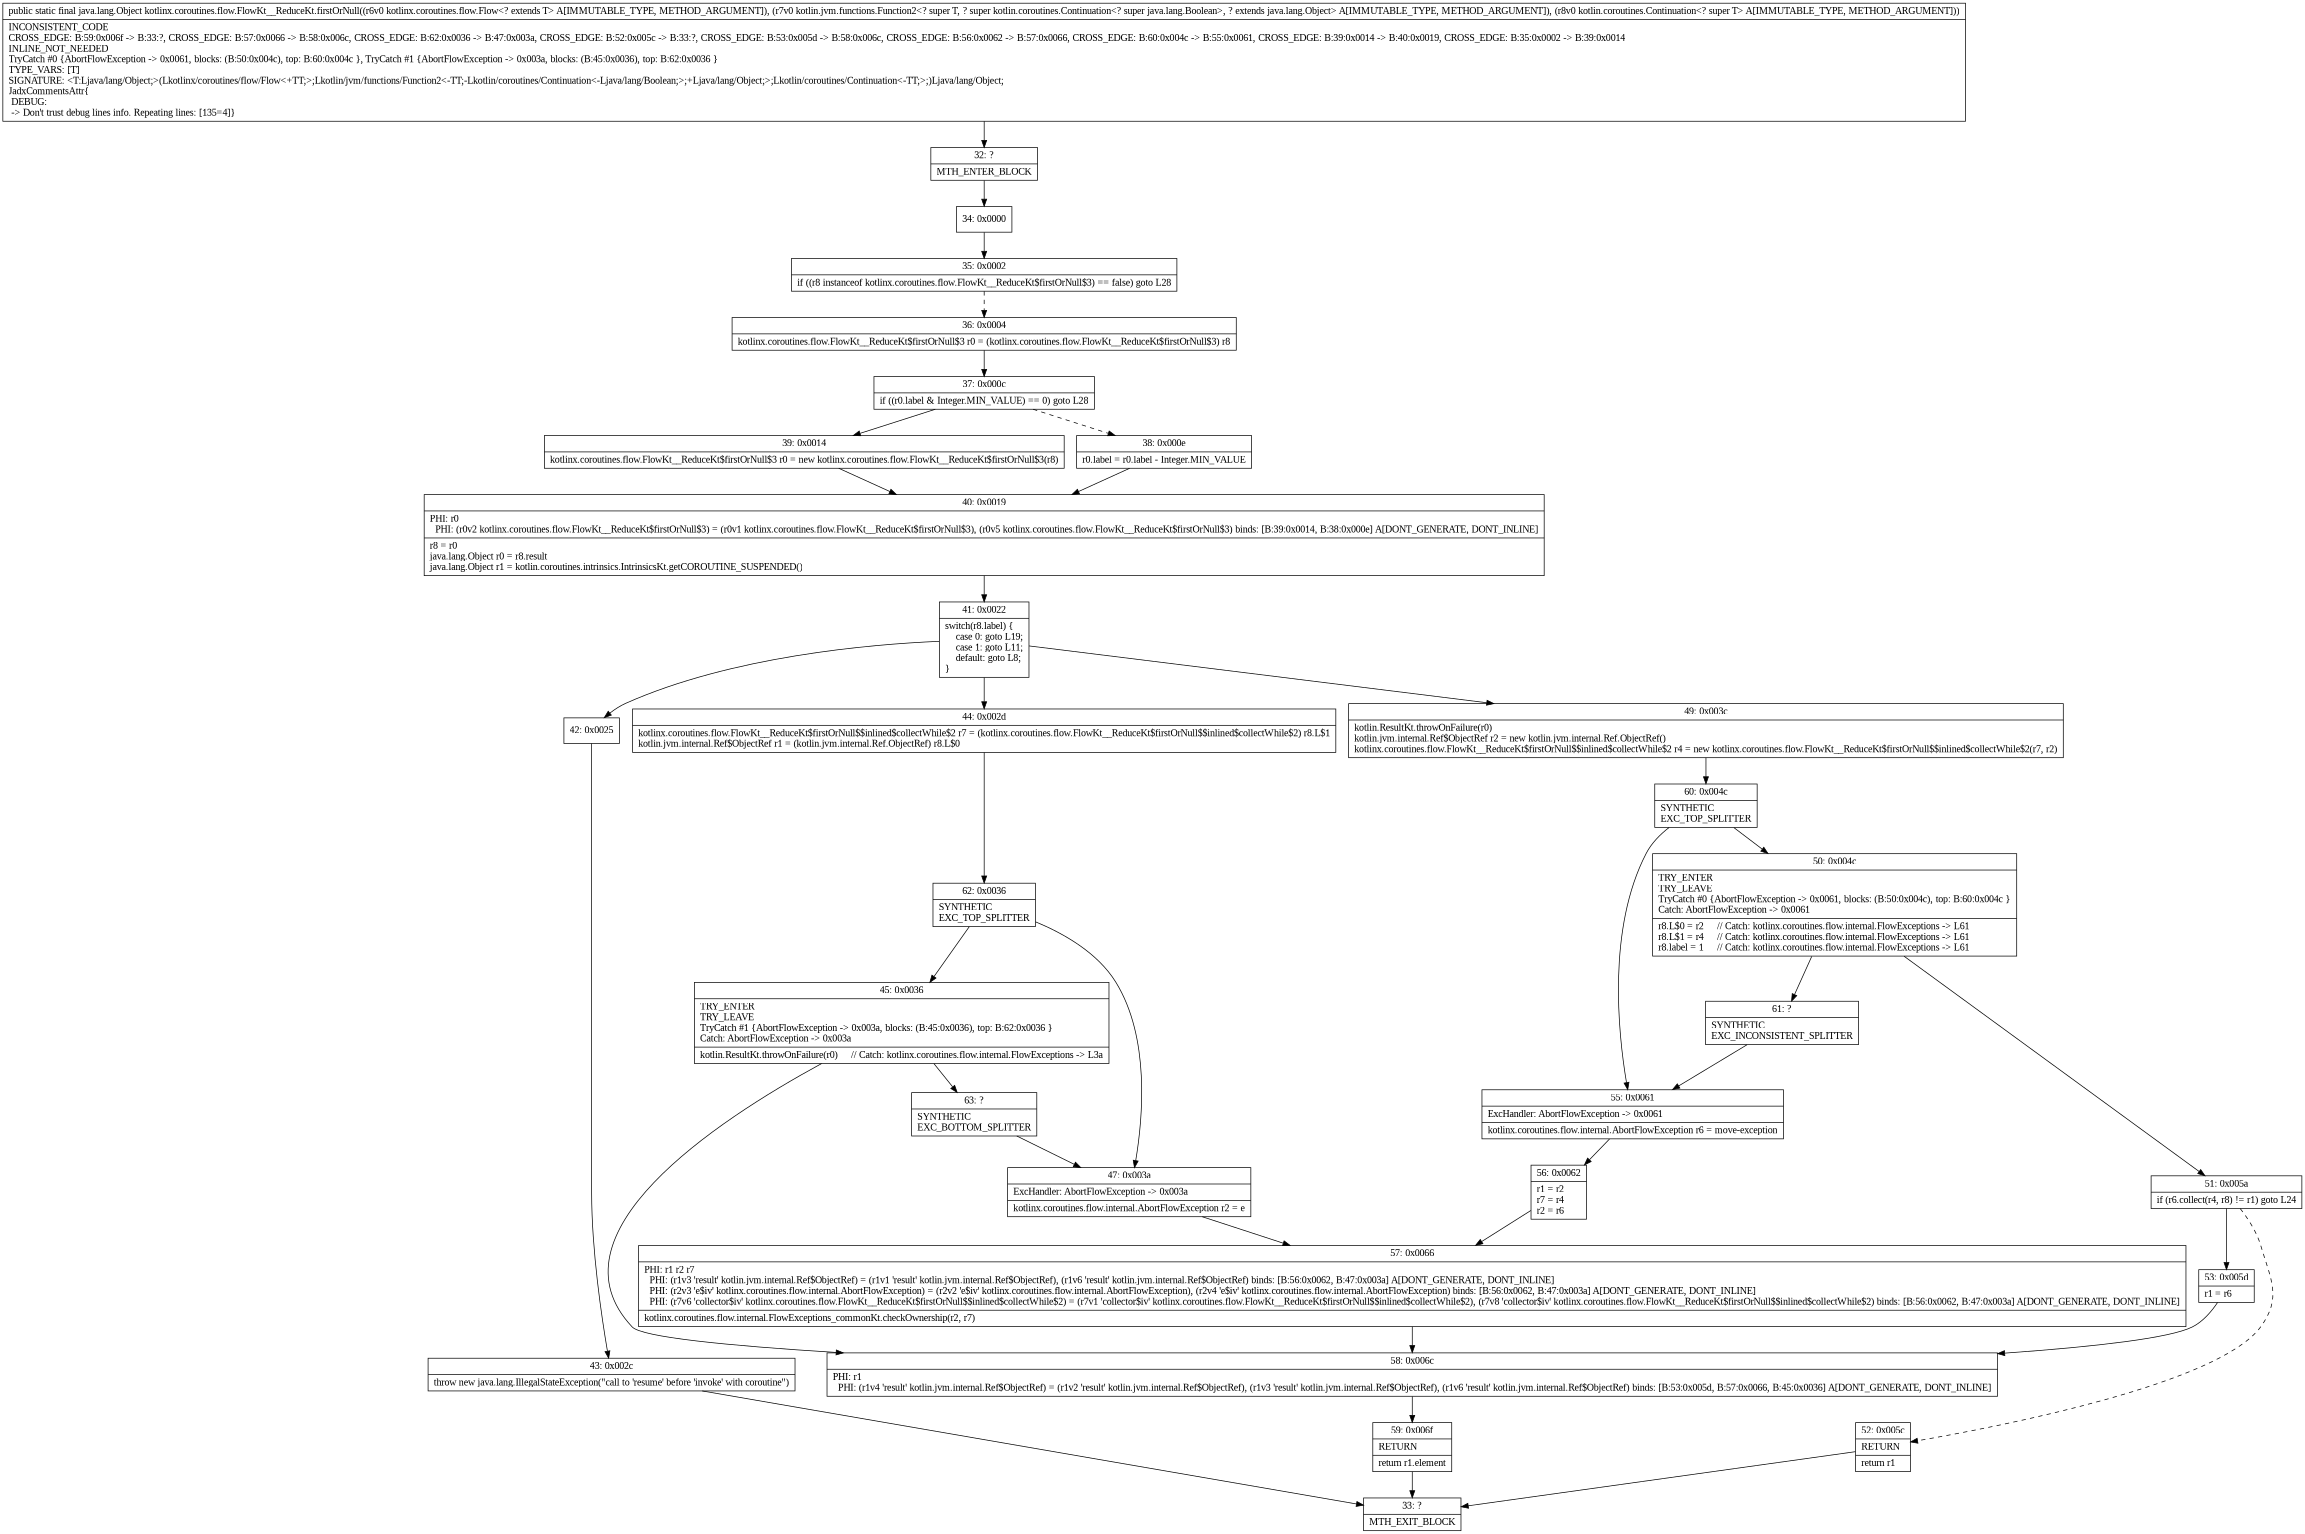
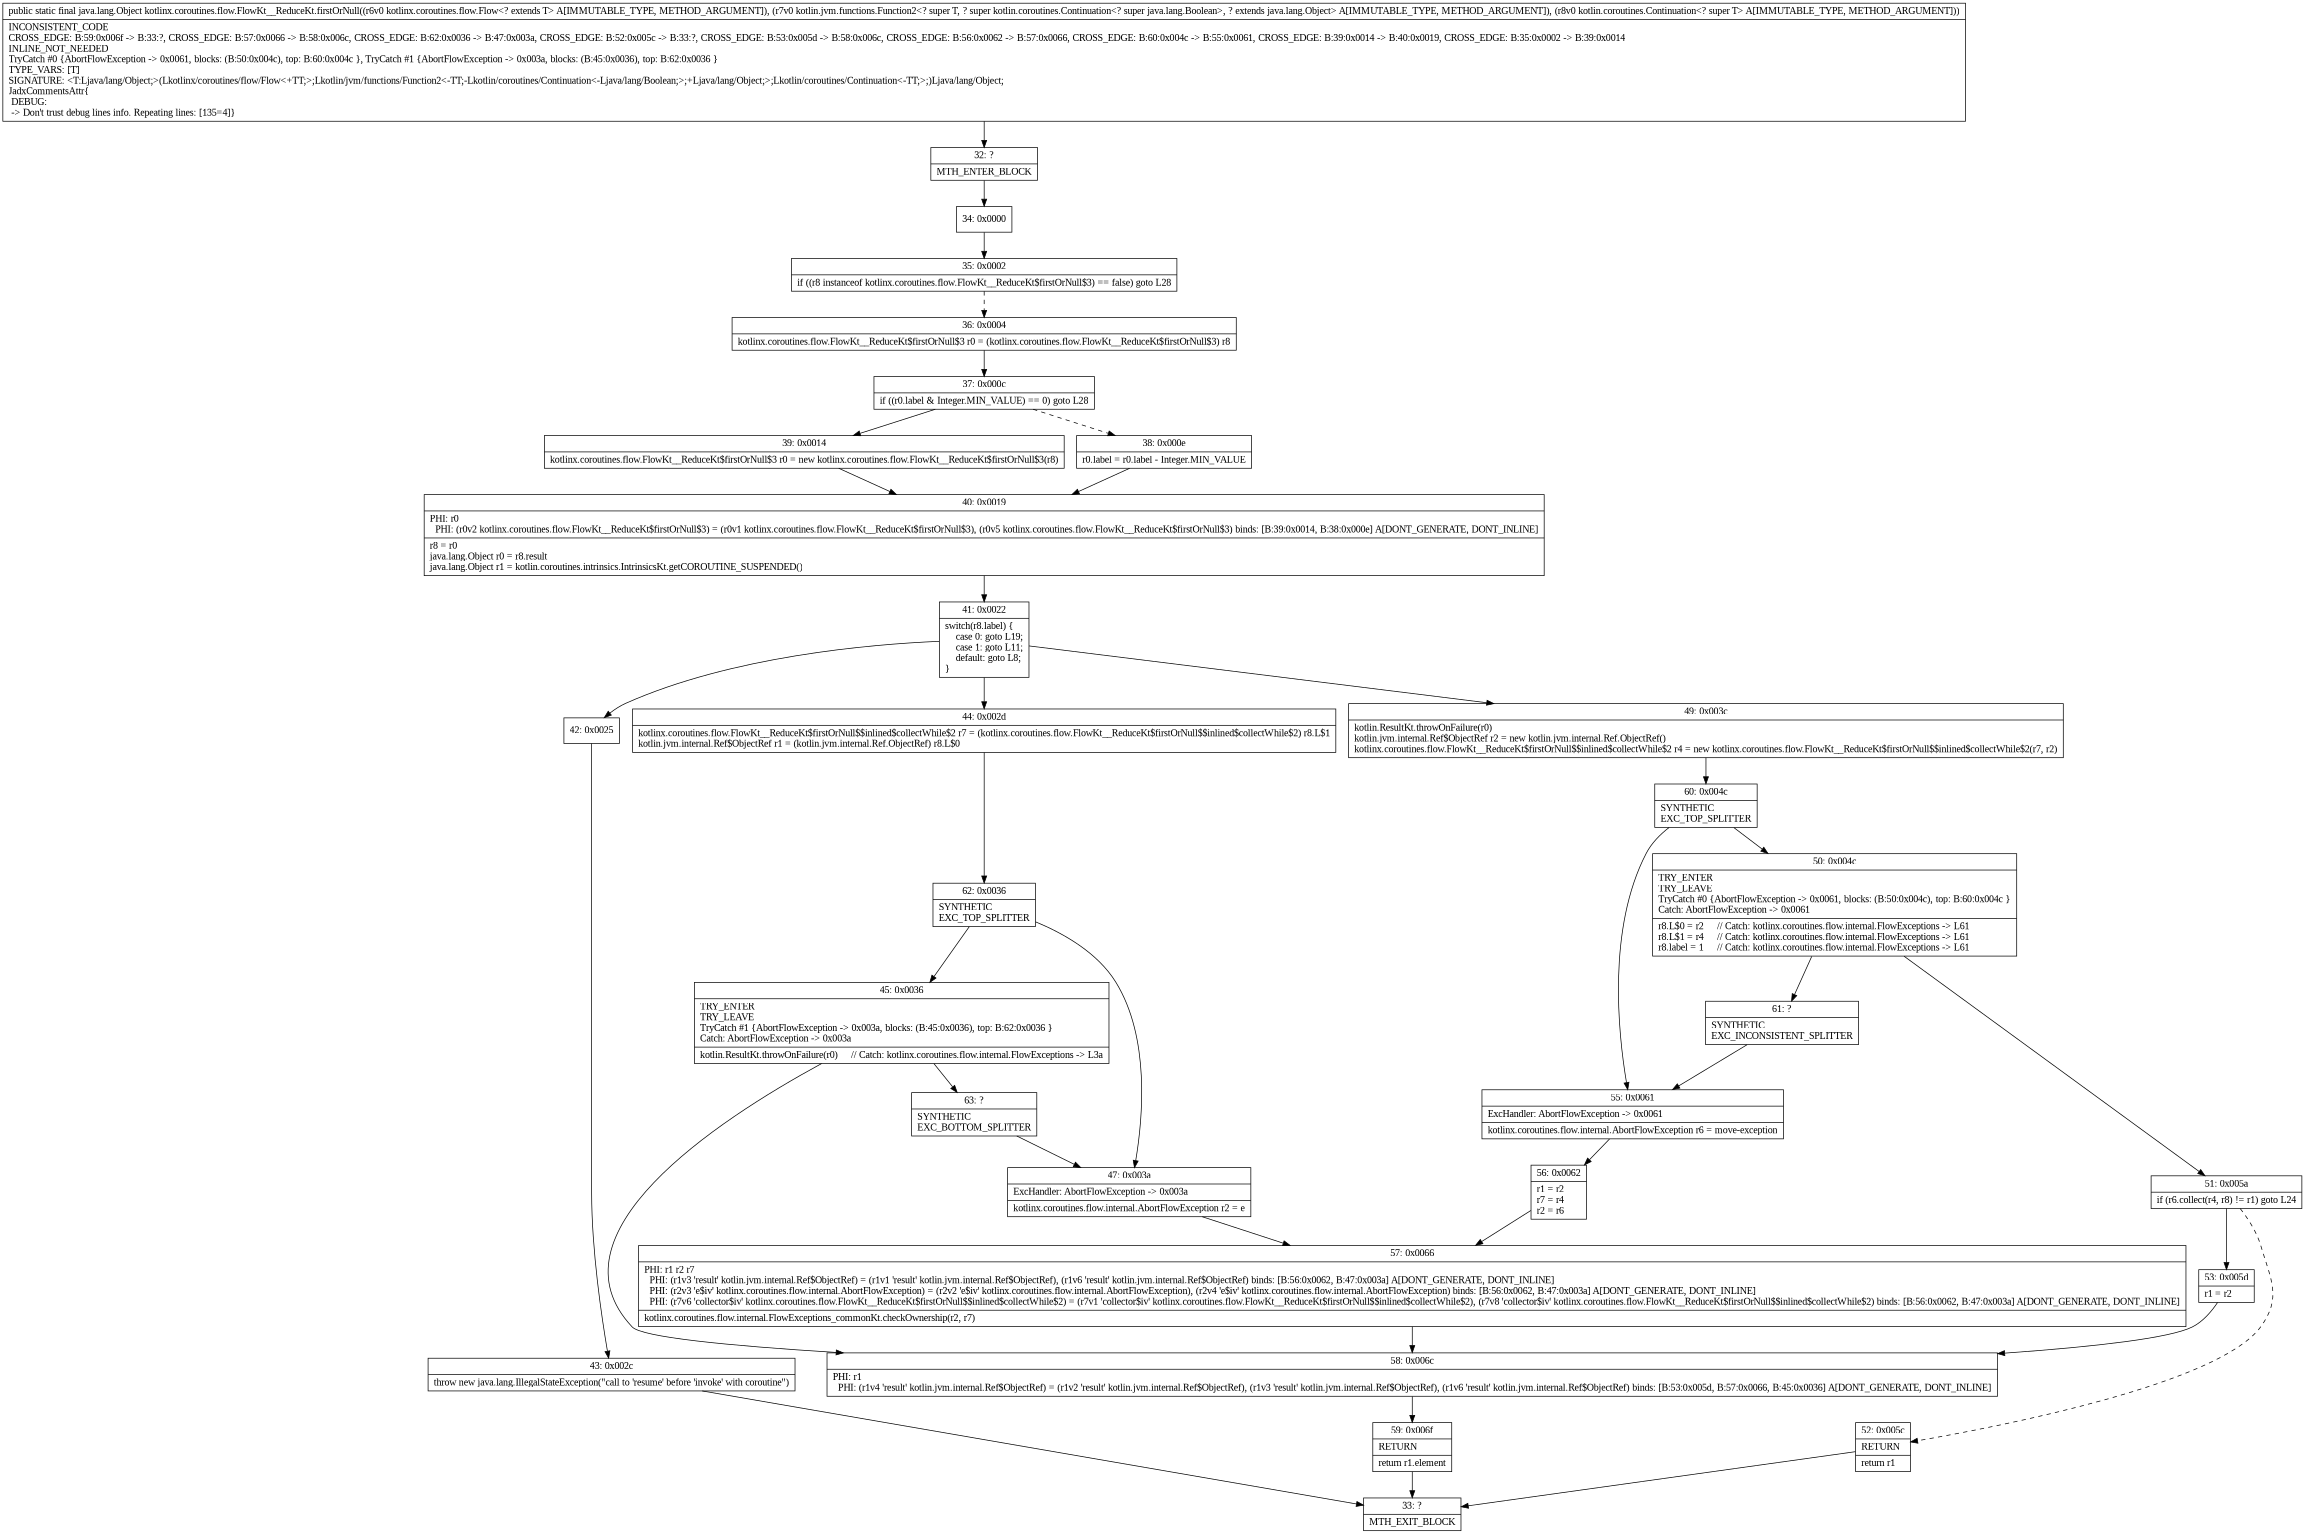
node "53: 0x005d": text "r1 = r6" -> "r1 = r2"
